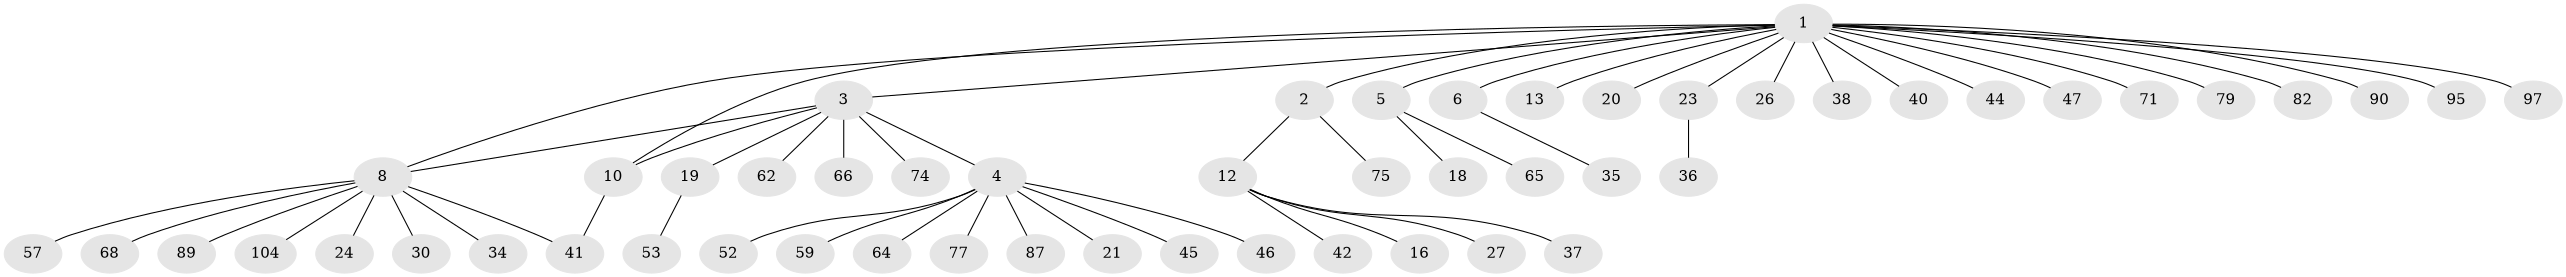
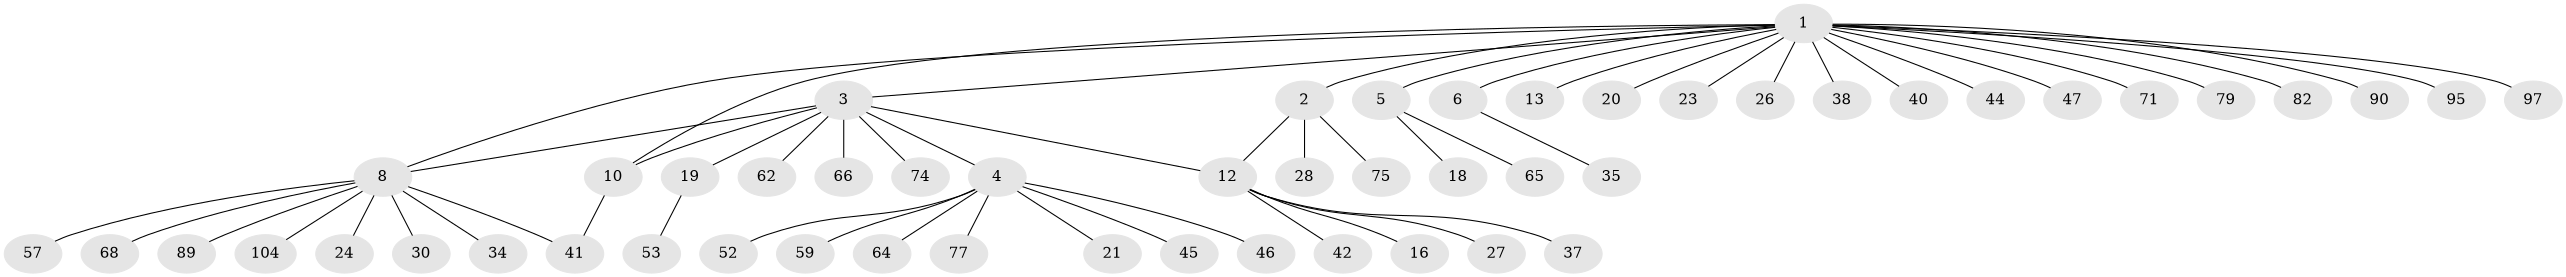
edge "3" -- "12": added
node "28": added
node "36": removed
node "87": removed
